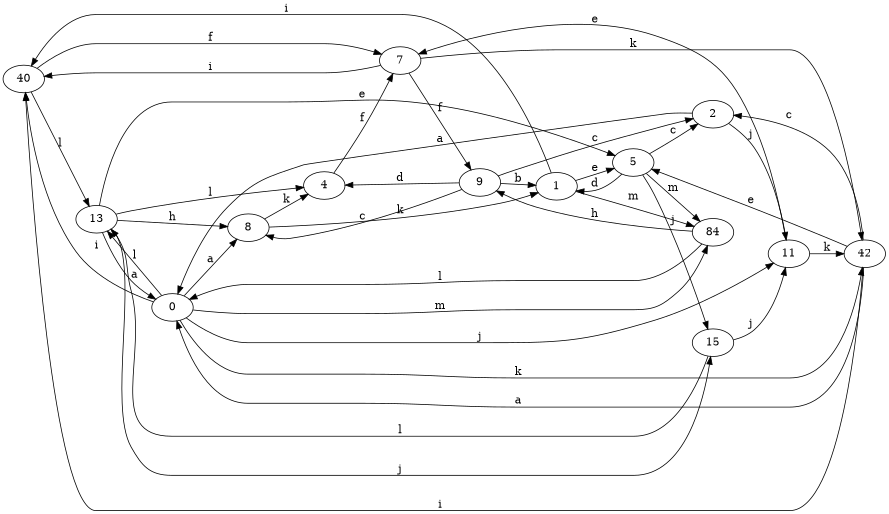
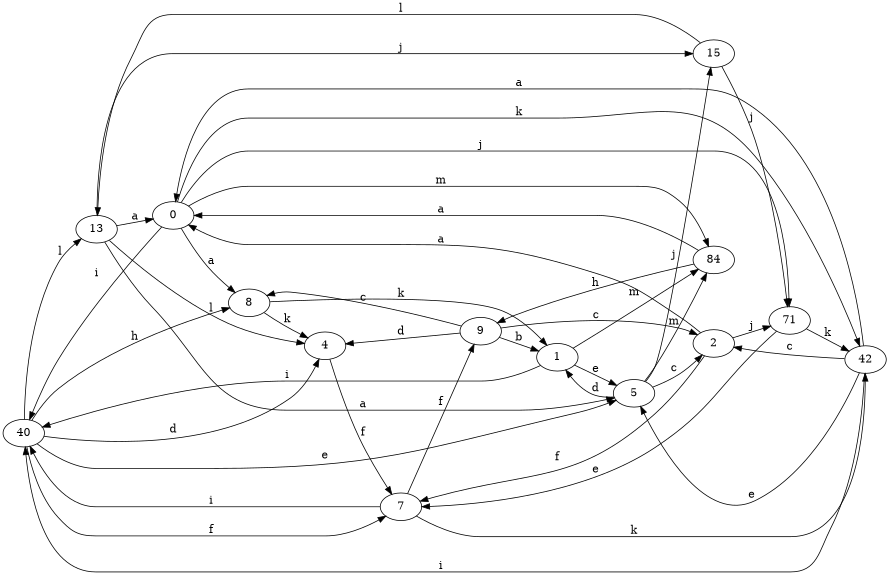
edge "13" -> "5": label "e" -> "a"
edge "13" -> "8": now "40" -> "8"
node "11": label "11" -> "71"
edge "0" -> "13": removed, label "l"
edge "84" -> "0": label "l" -> "a"
edge "40" -> "4": added, label "d"
edge "2" -> "7": added, label "f"
edge "40" -> "5": added, label "e"
